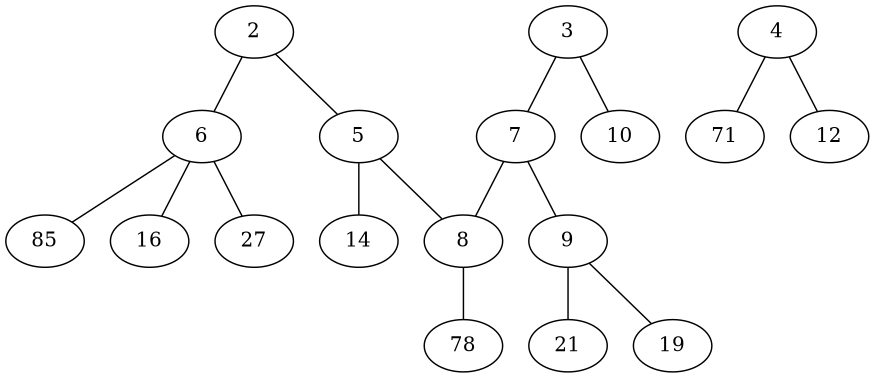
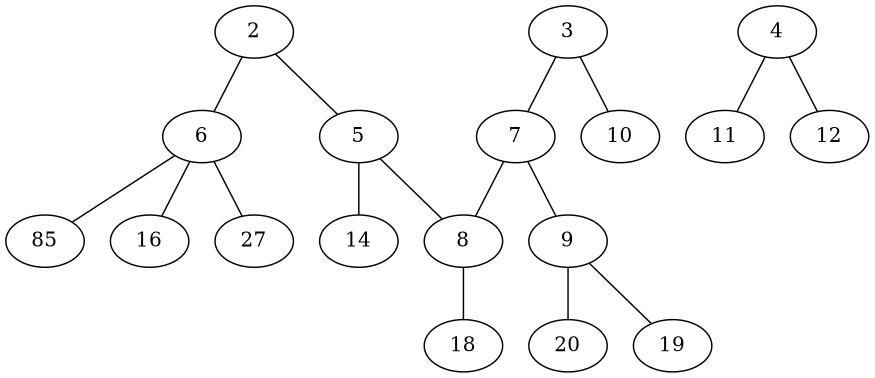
node "71": label "71" -> "11"
node "78": label "78" -> "18"
node "21": label "21" -> "20"
